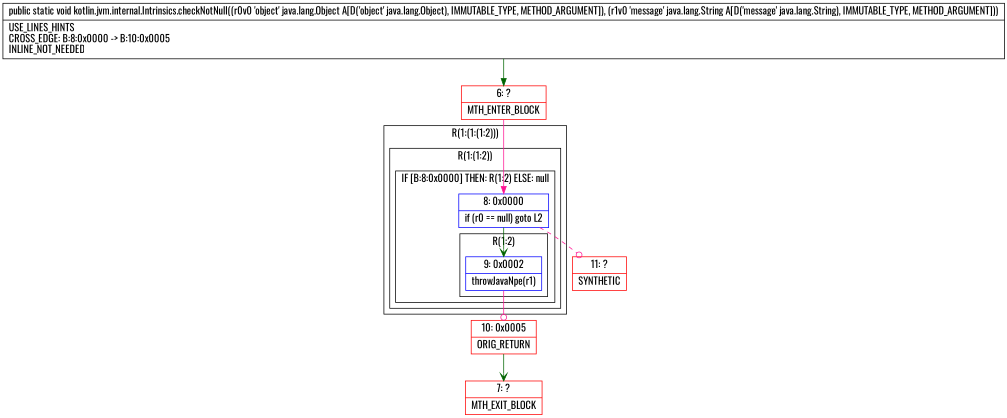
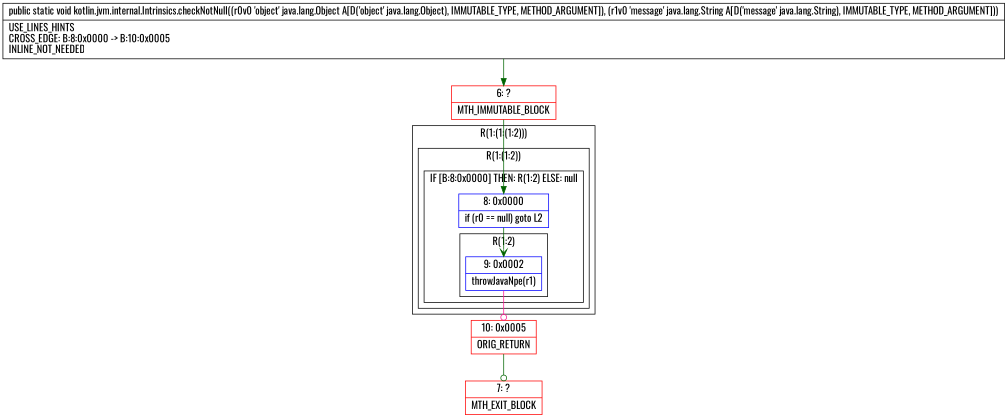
node "6: ?": text "MTH_ENTER_BLOCK" -> "MTH_IMMUTABLE_BLOCK"
edge "6: ?" -> "8: 0x0000": color deeppink -> darkgreen
node "11: ?": removed
edge "10: 0x0005" -> "7: ?": arrowhead vee -> odot
